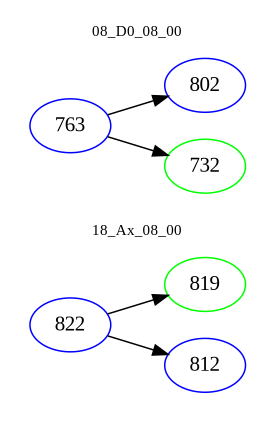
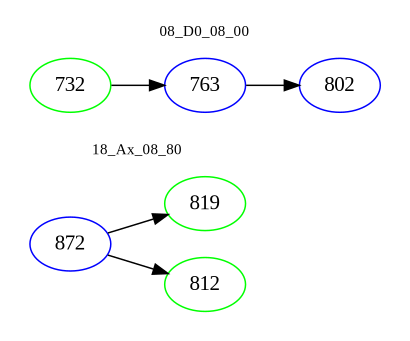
edge "763" -> "732": reversed
cluster "18_Ax_08_00": label "18_Ax_08_00" -> "18_Ax_08_80"
node "822": label "822" -> "872"
node "812": color blue -> green
